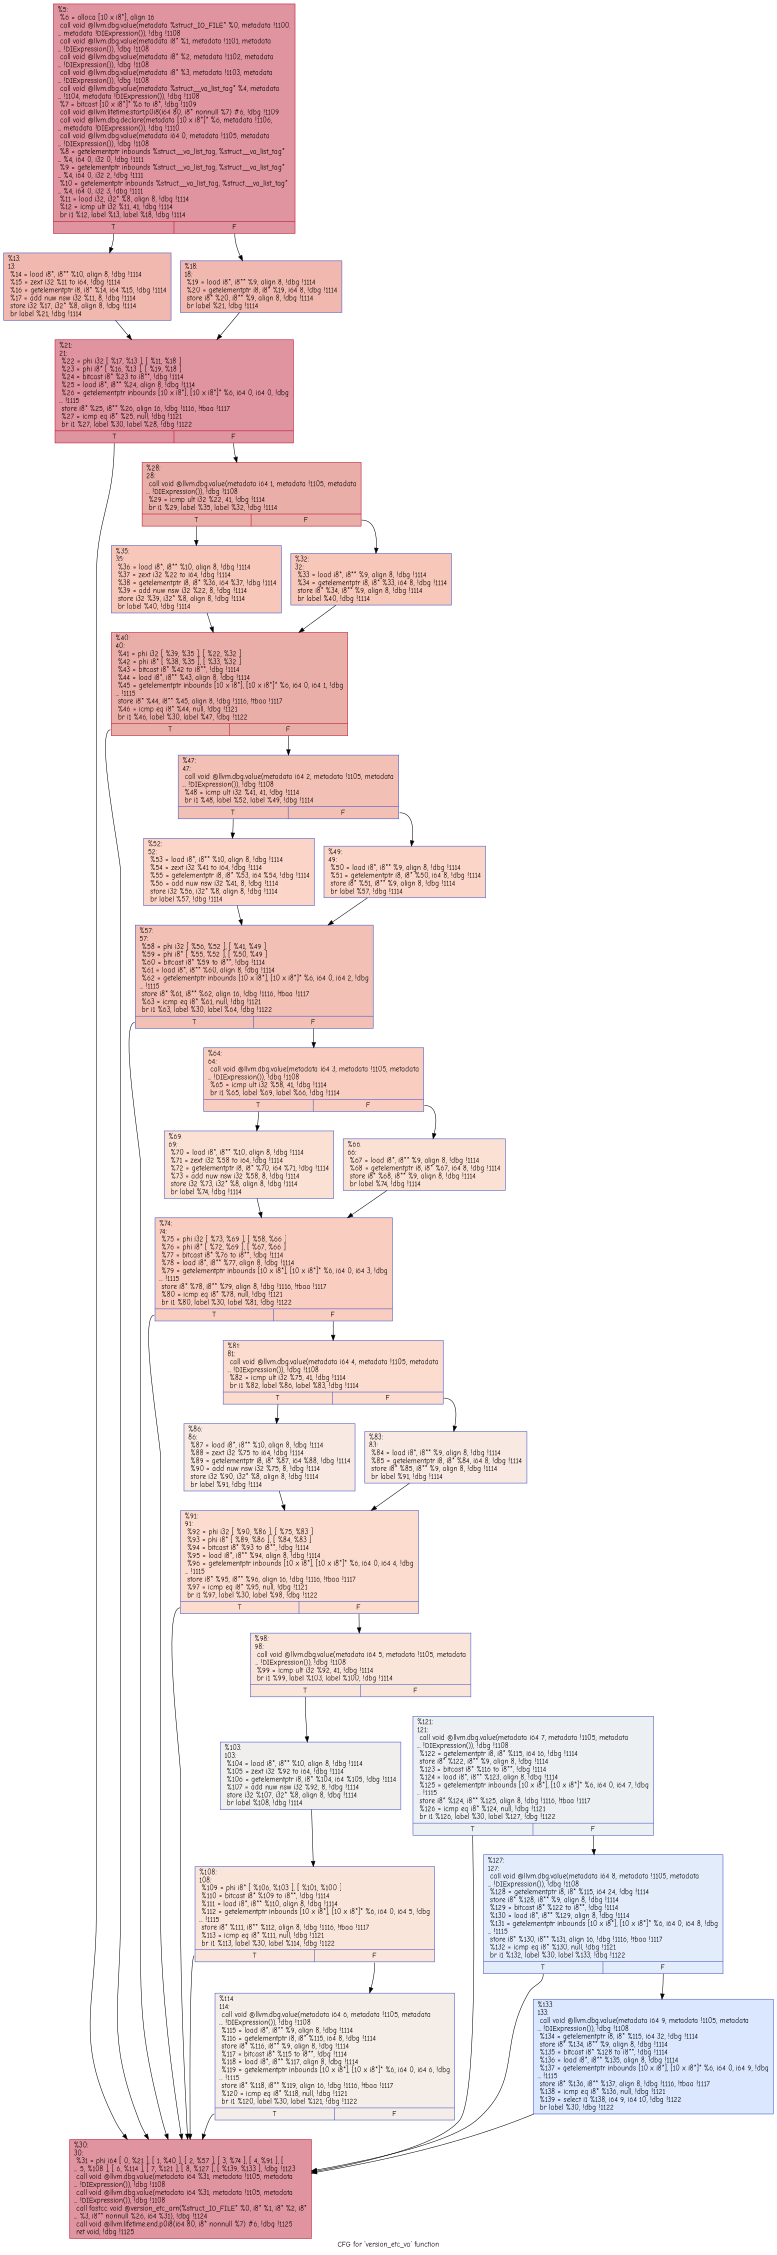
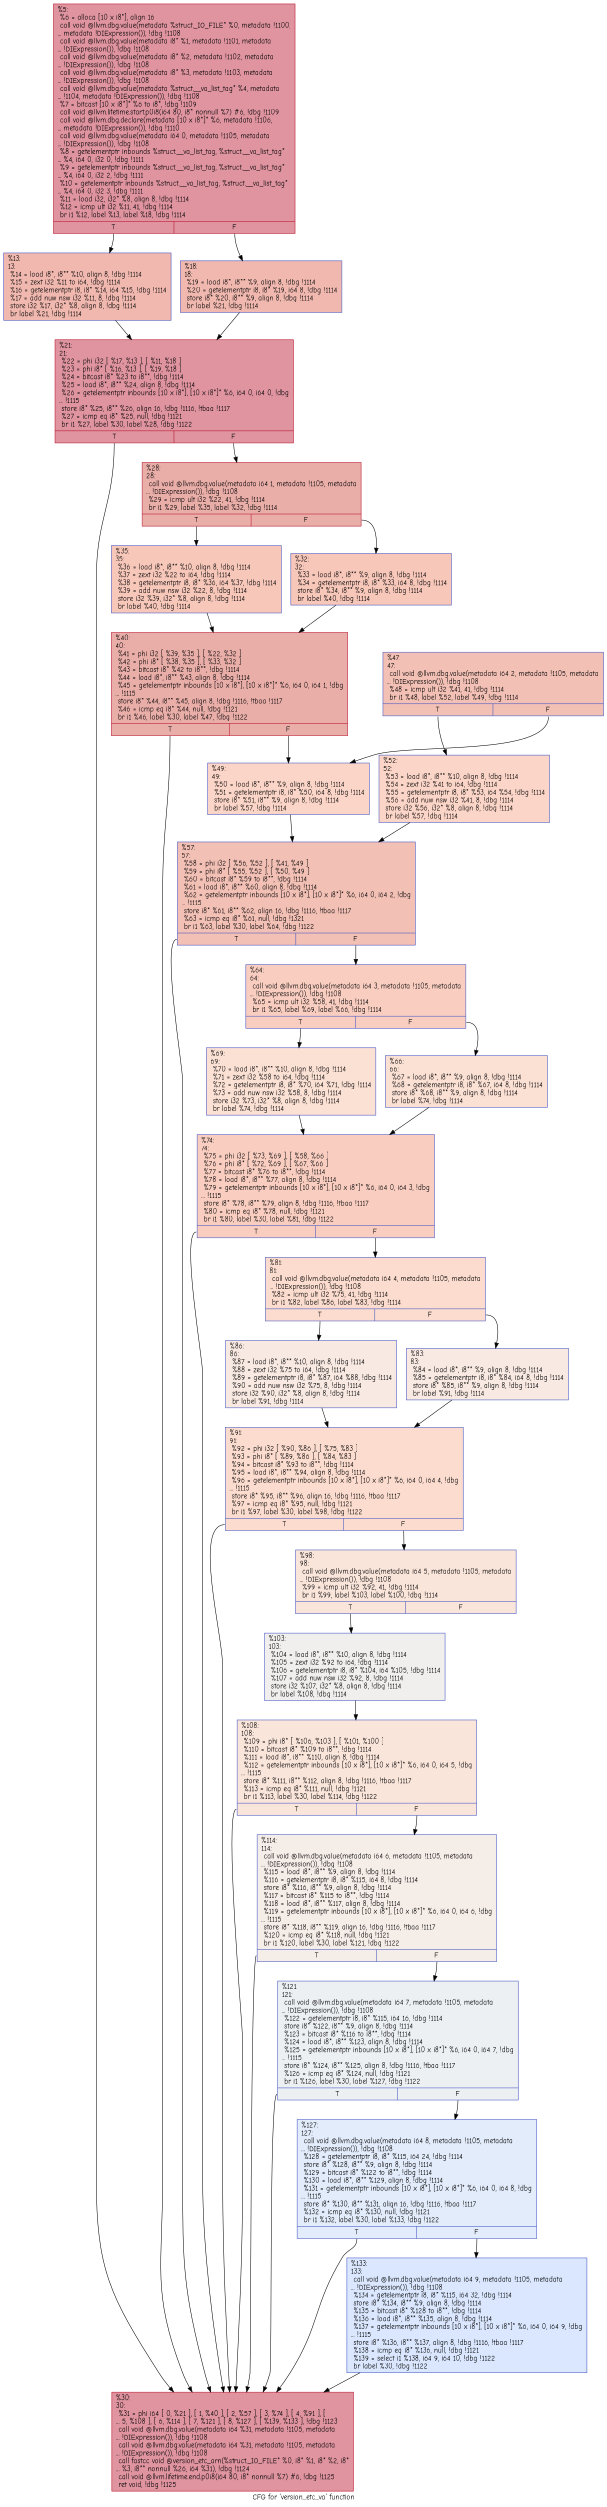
edge "%40:" -> "%47:": now "%40:" -> "%49:"
node "%57:": text "%63 = icmp eq i8* %61, null, !dbg !1121" -> "%63 = icmp eq i8* %61, null, !dbg !1321"
edge "%114:" -> "%121:": added
